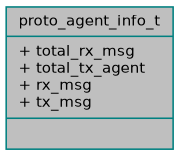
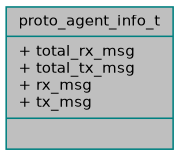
node "proto_agent_info_t": text "+ total_tx_agent" -> "+ total_tx_msg"
